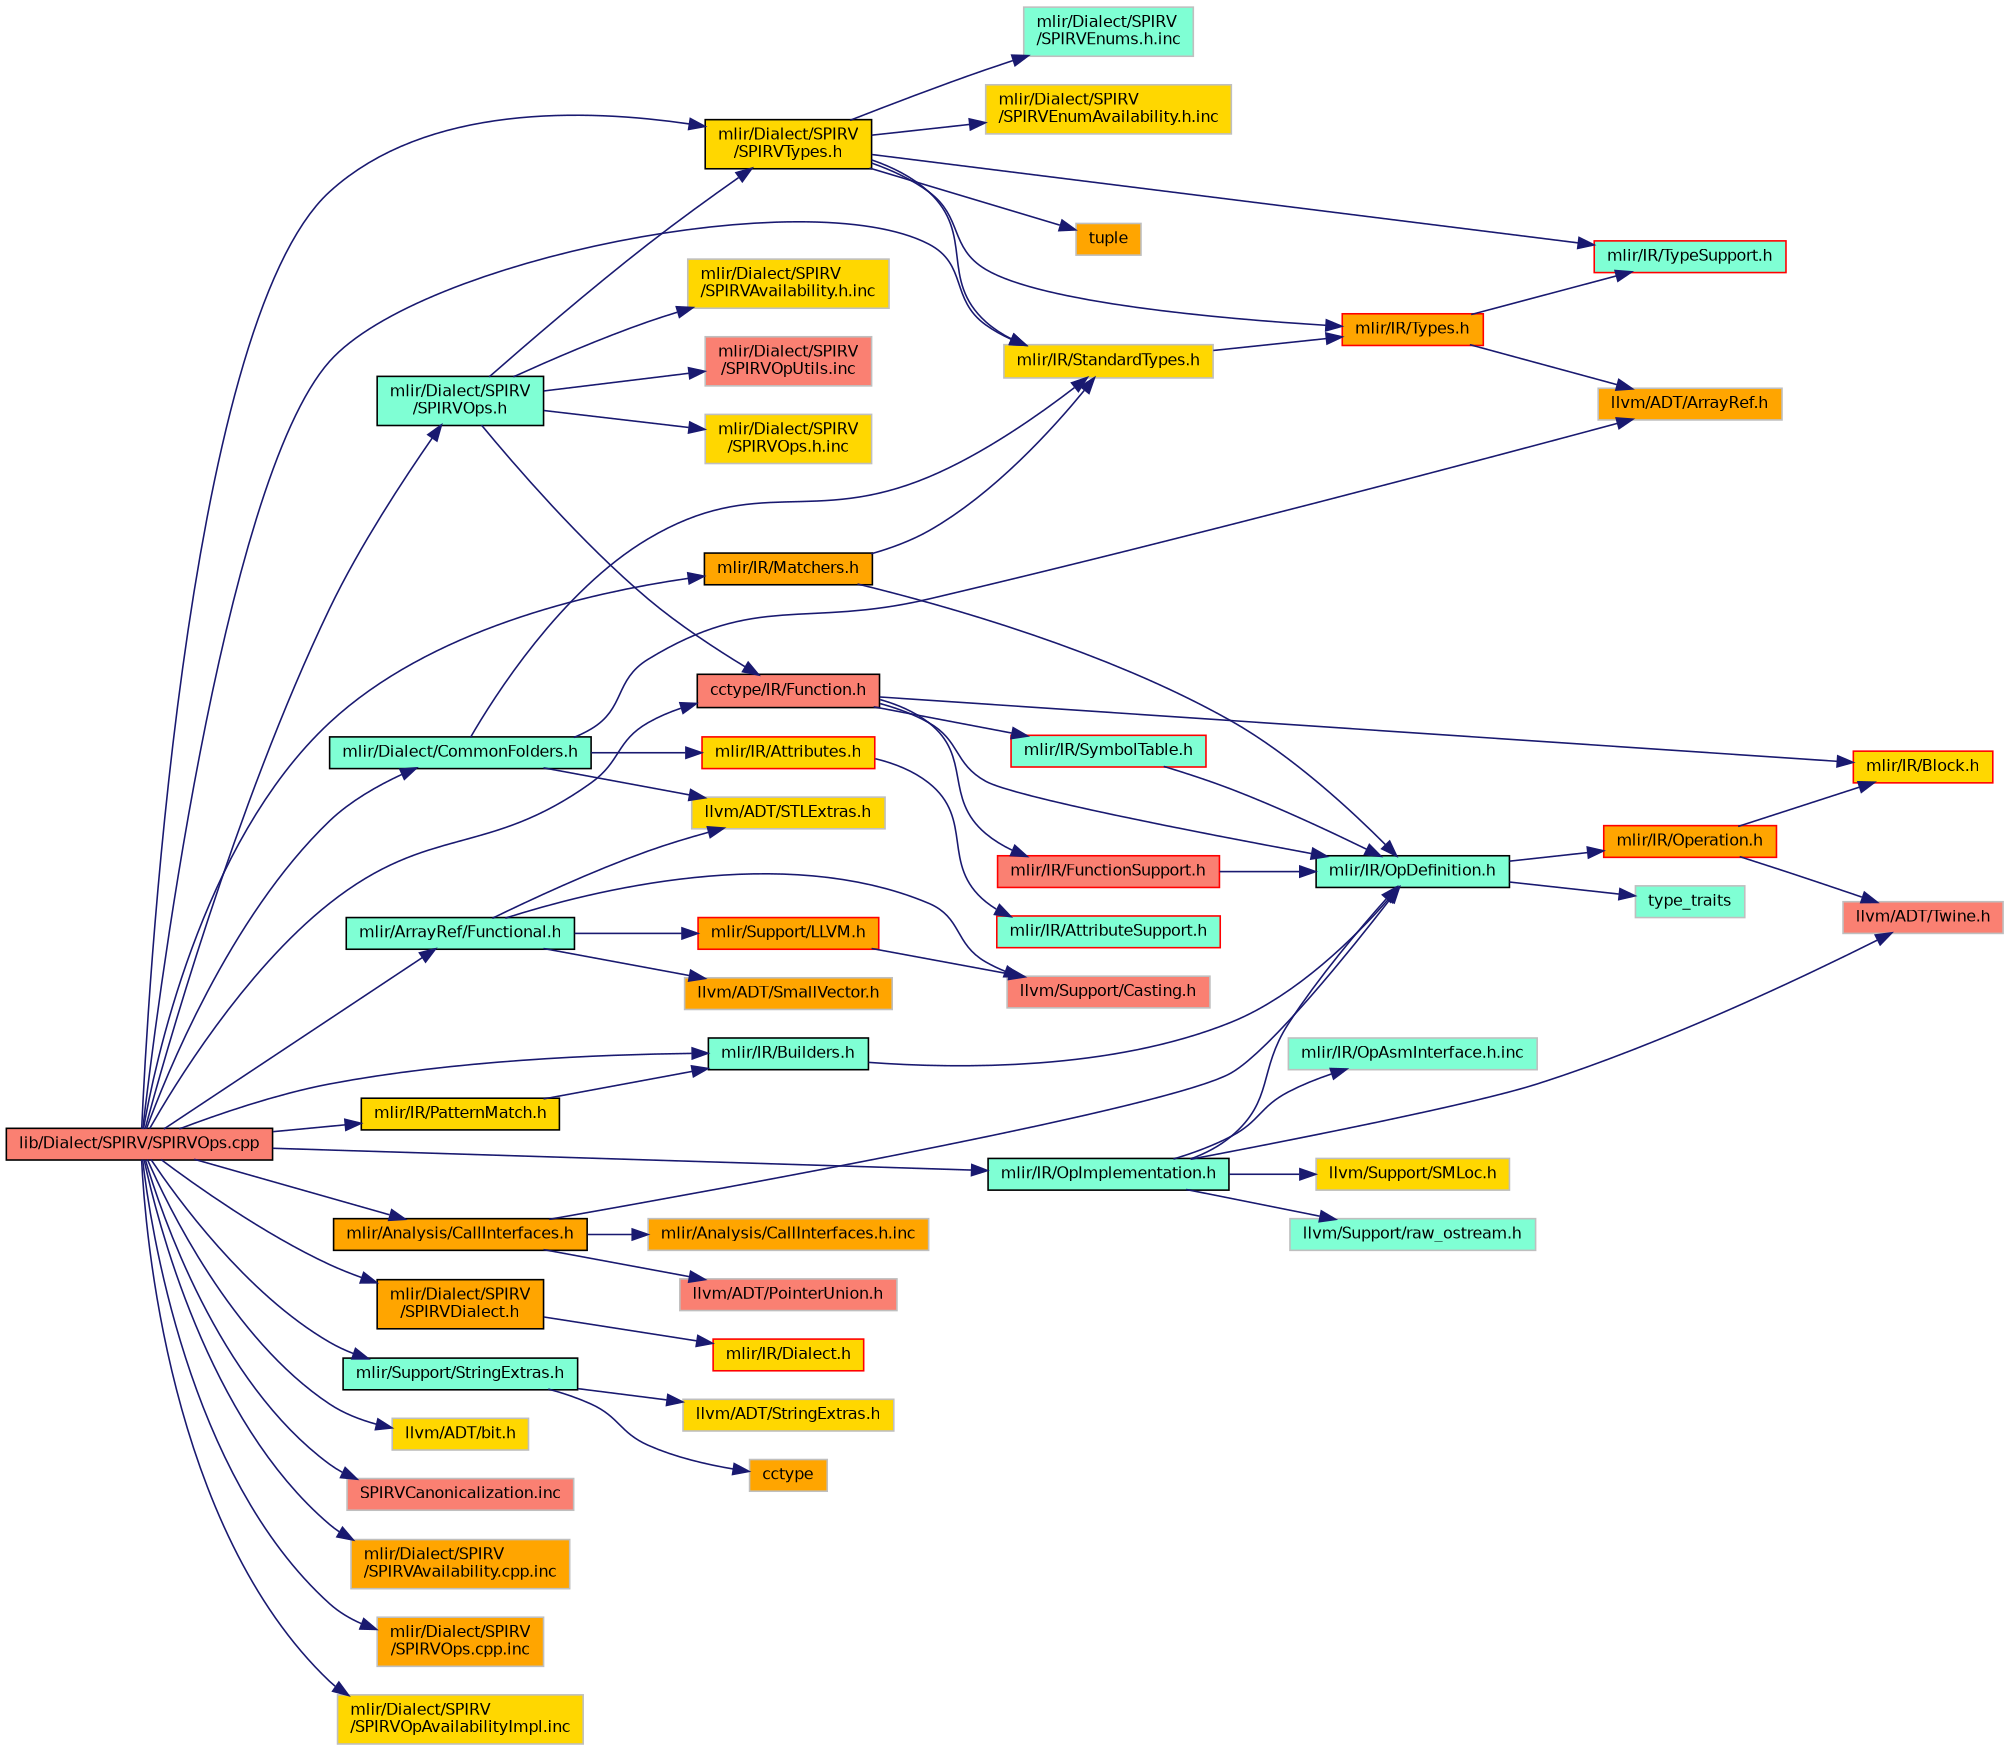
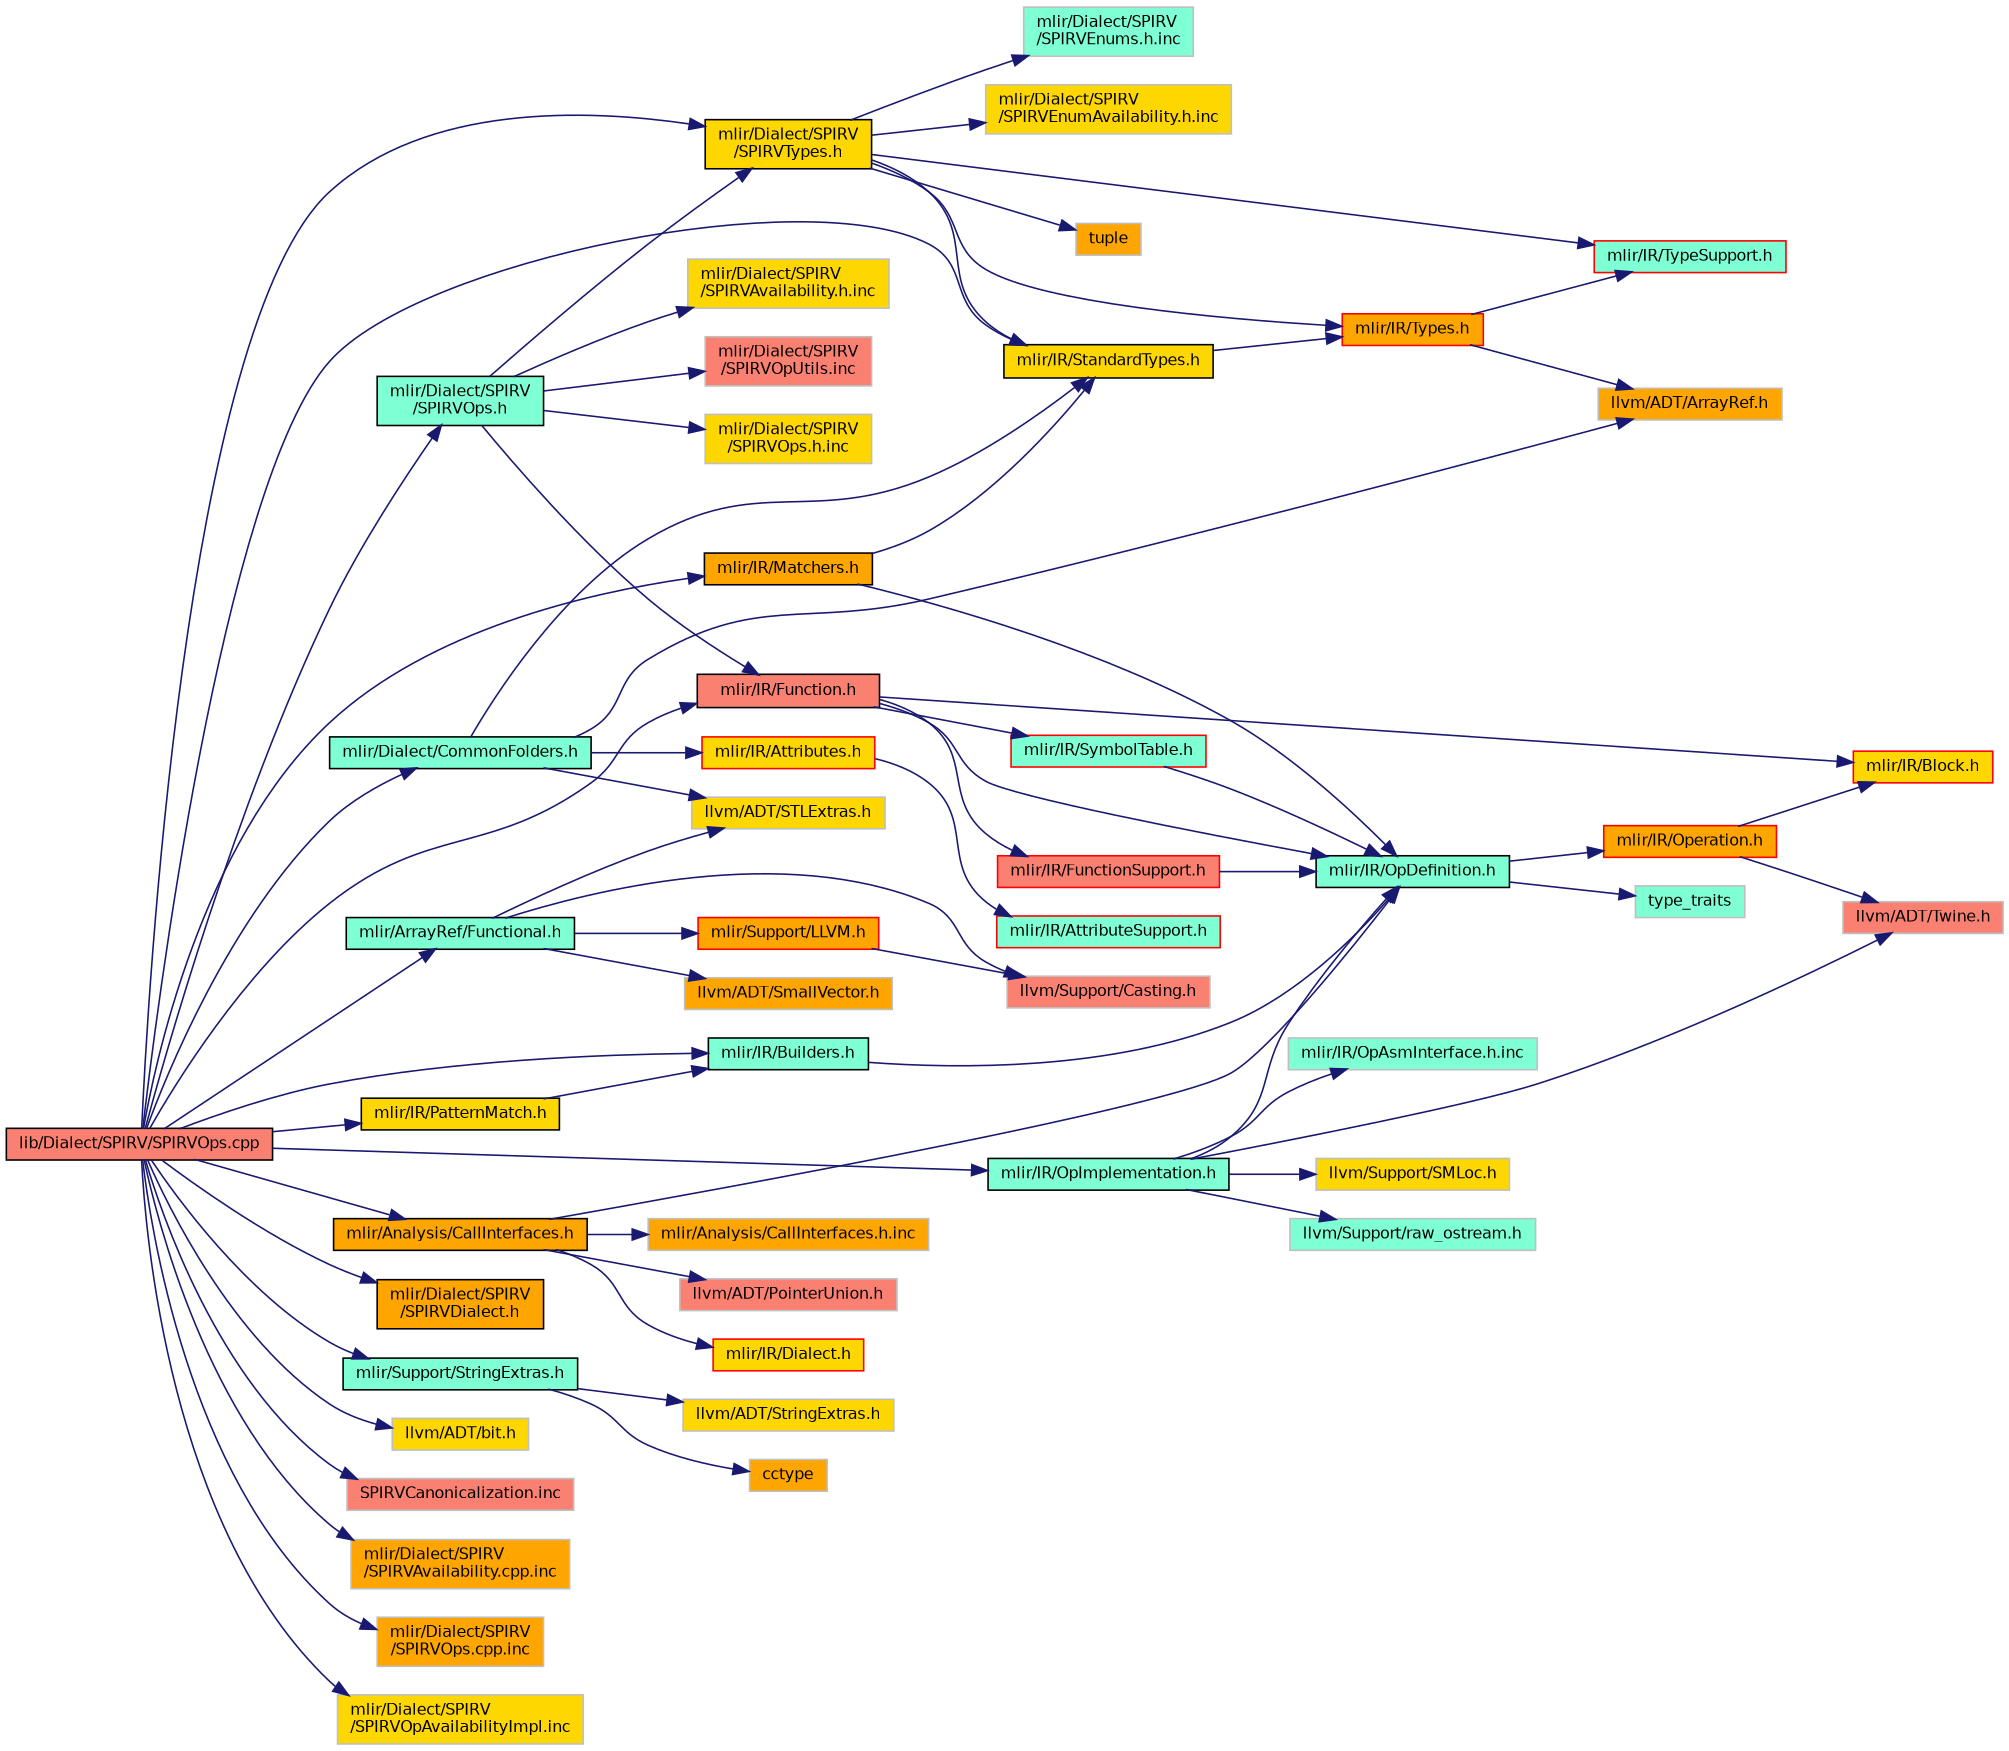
node "mlir/IR/StandardTypes.h": color grey75 -> black
node "cctype/IR/Function.h": label "cctype/IR/Function.h" -> "mlir/IR/Function.h"
edge "mlir/Dialect/SPIRV /SPIRVDialect.h" -> "mlir/IR/Dialect.h": now "mlir/Analysis/CallInterfaces.h" -> "mlir/IR/Dialect.h"
